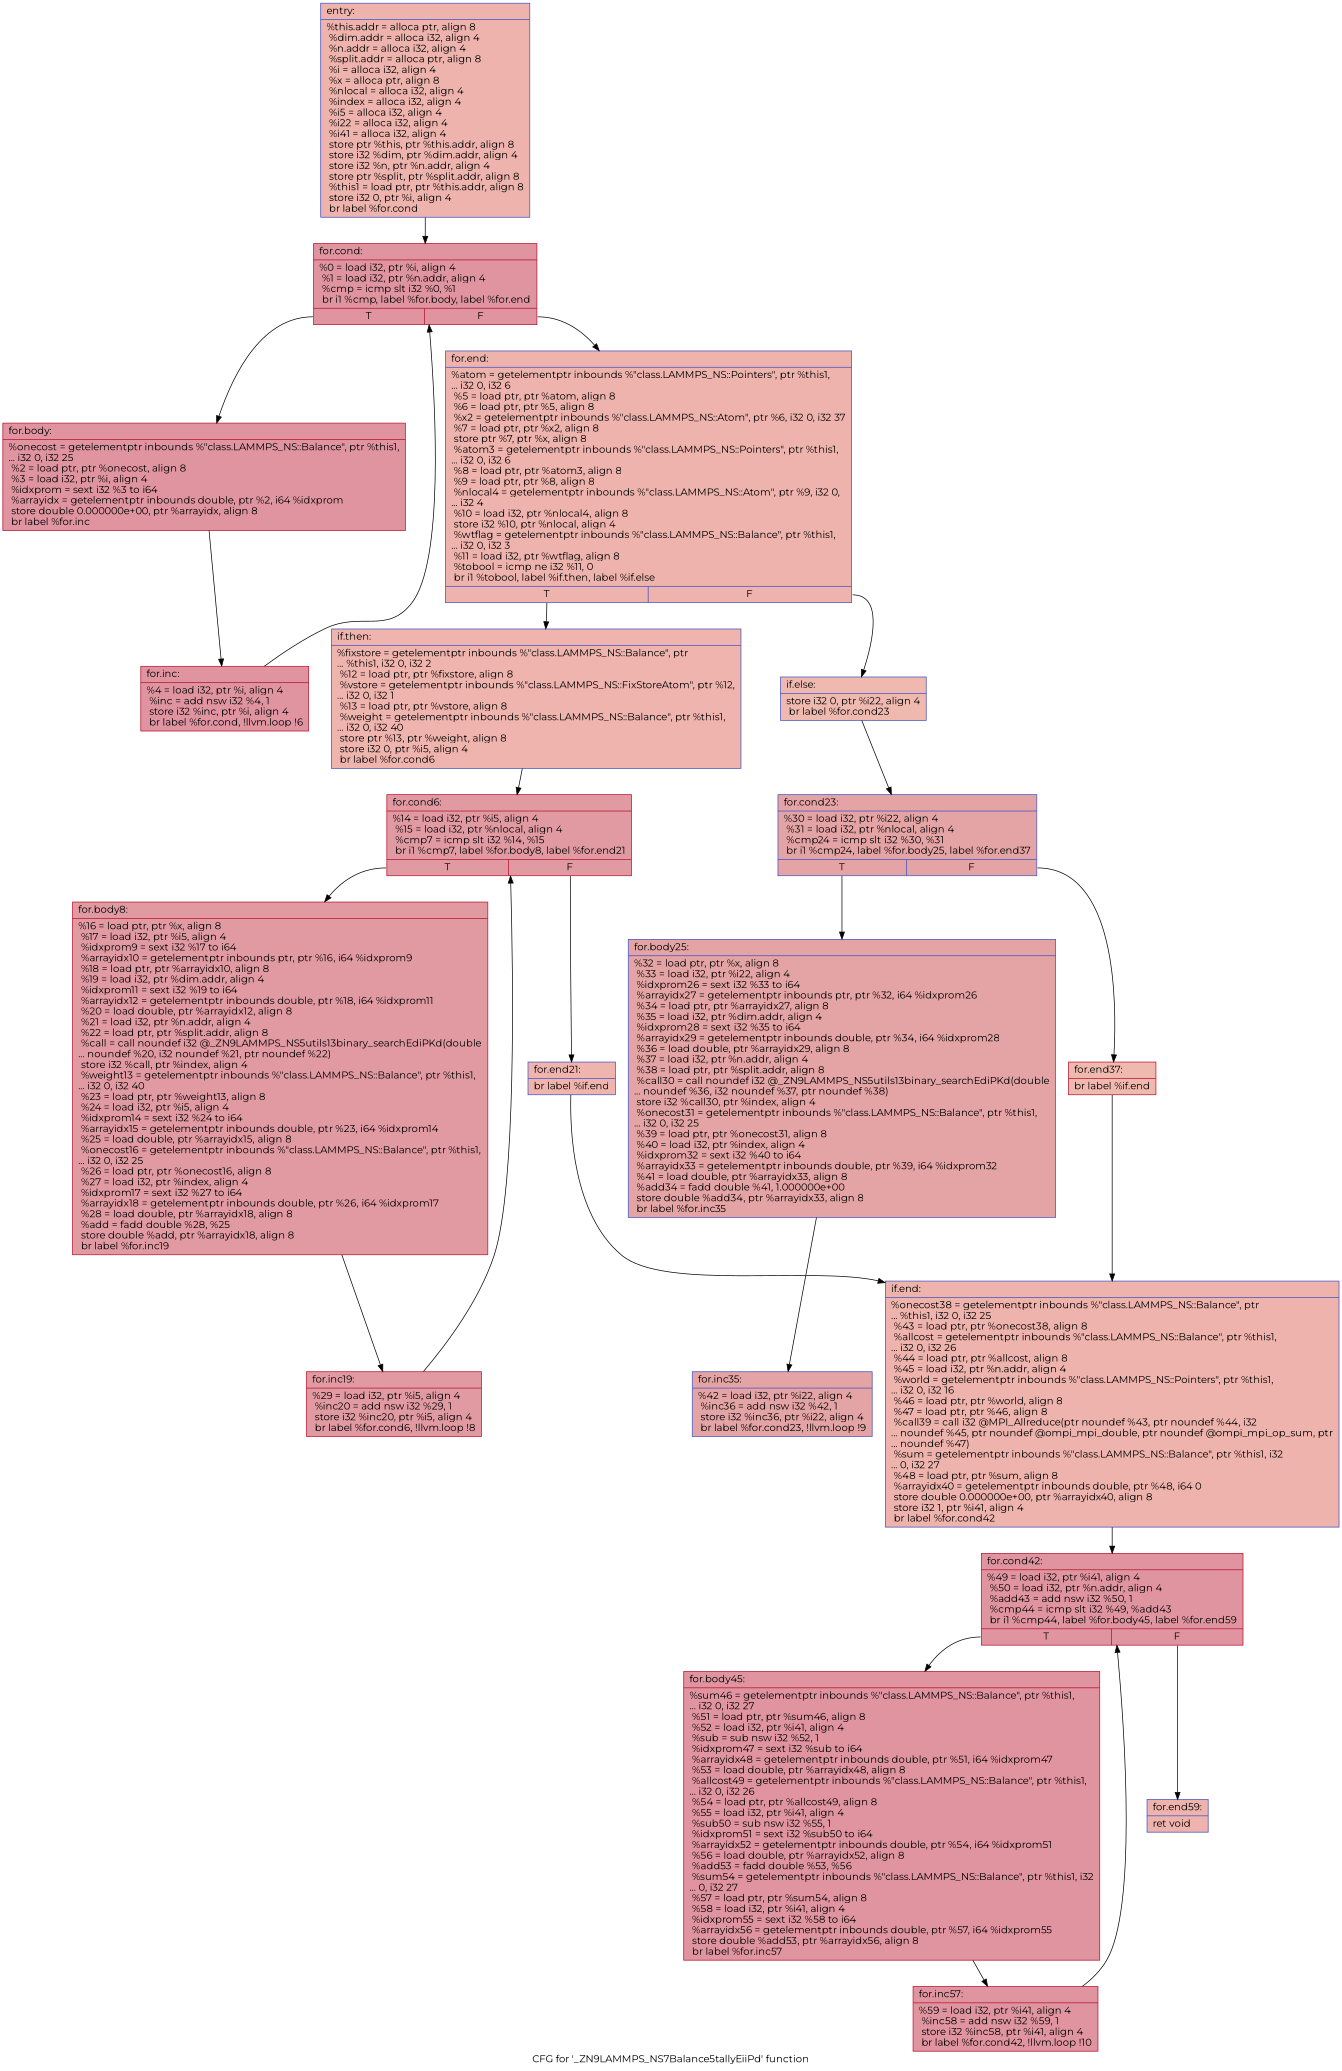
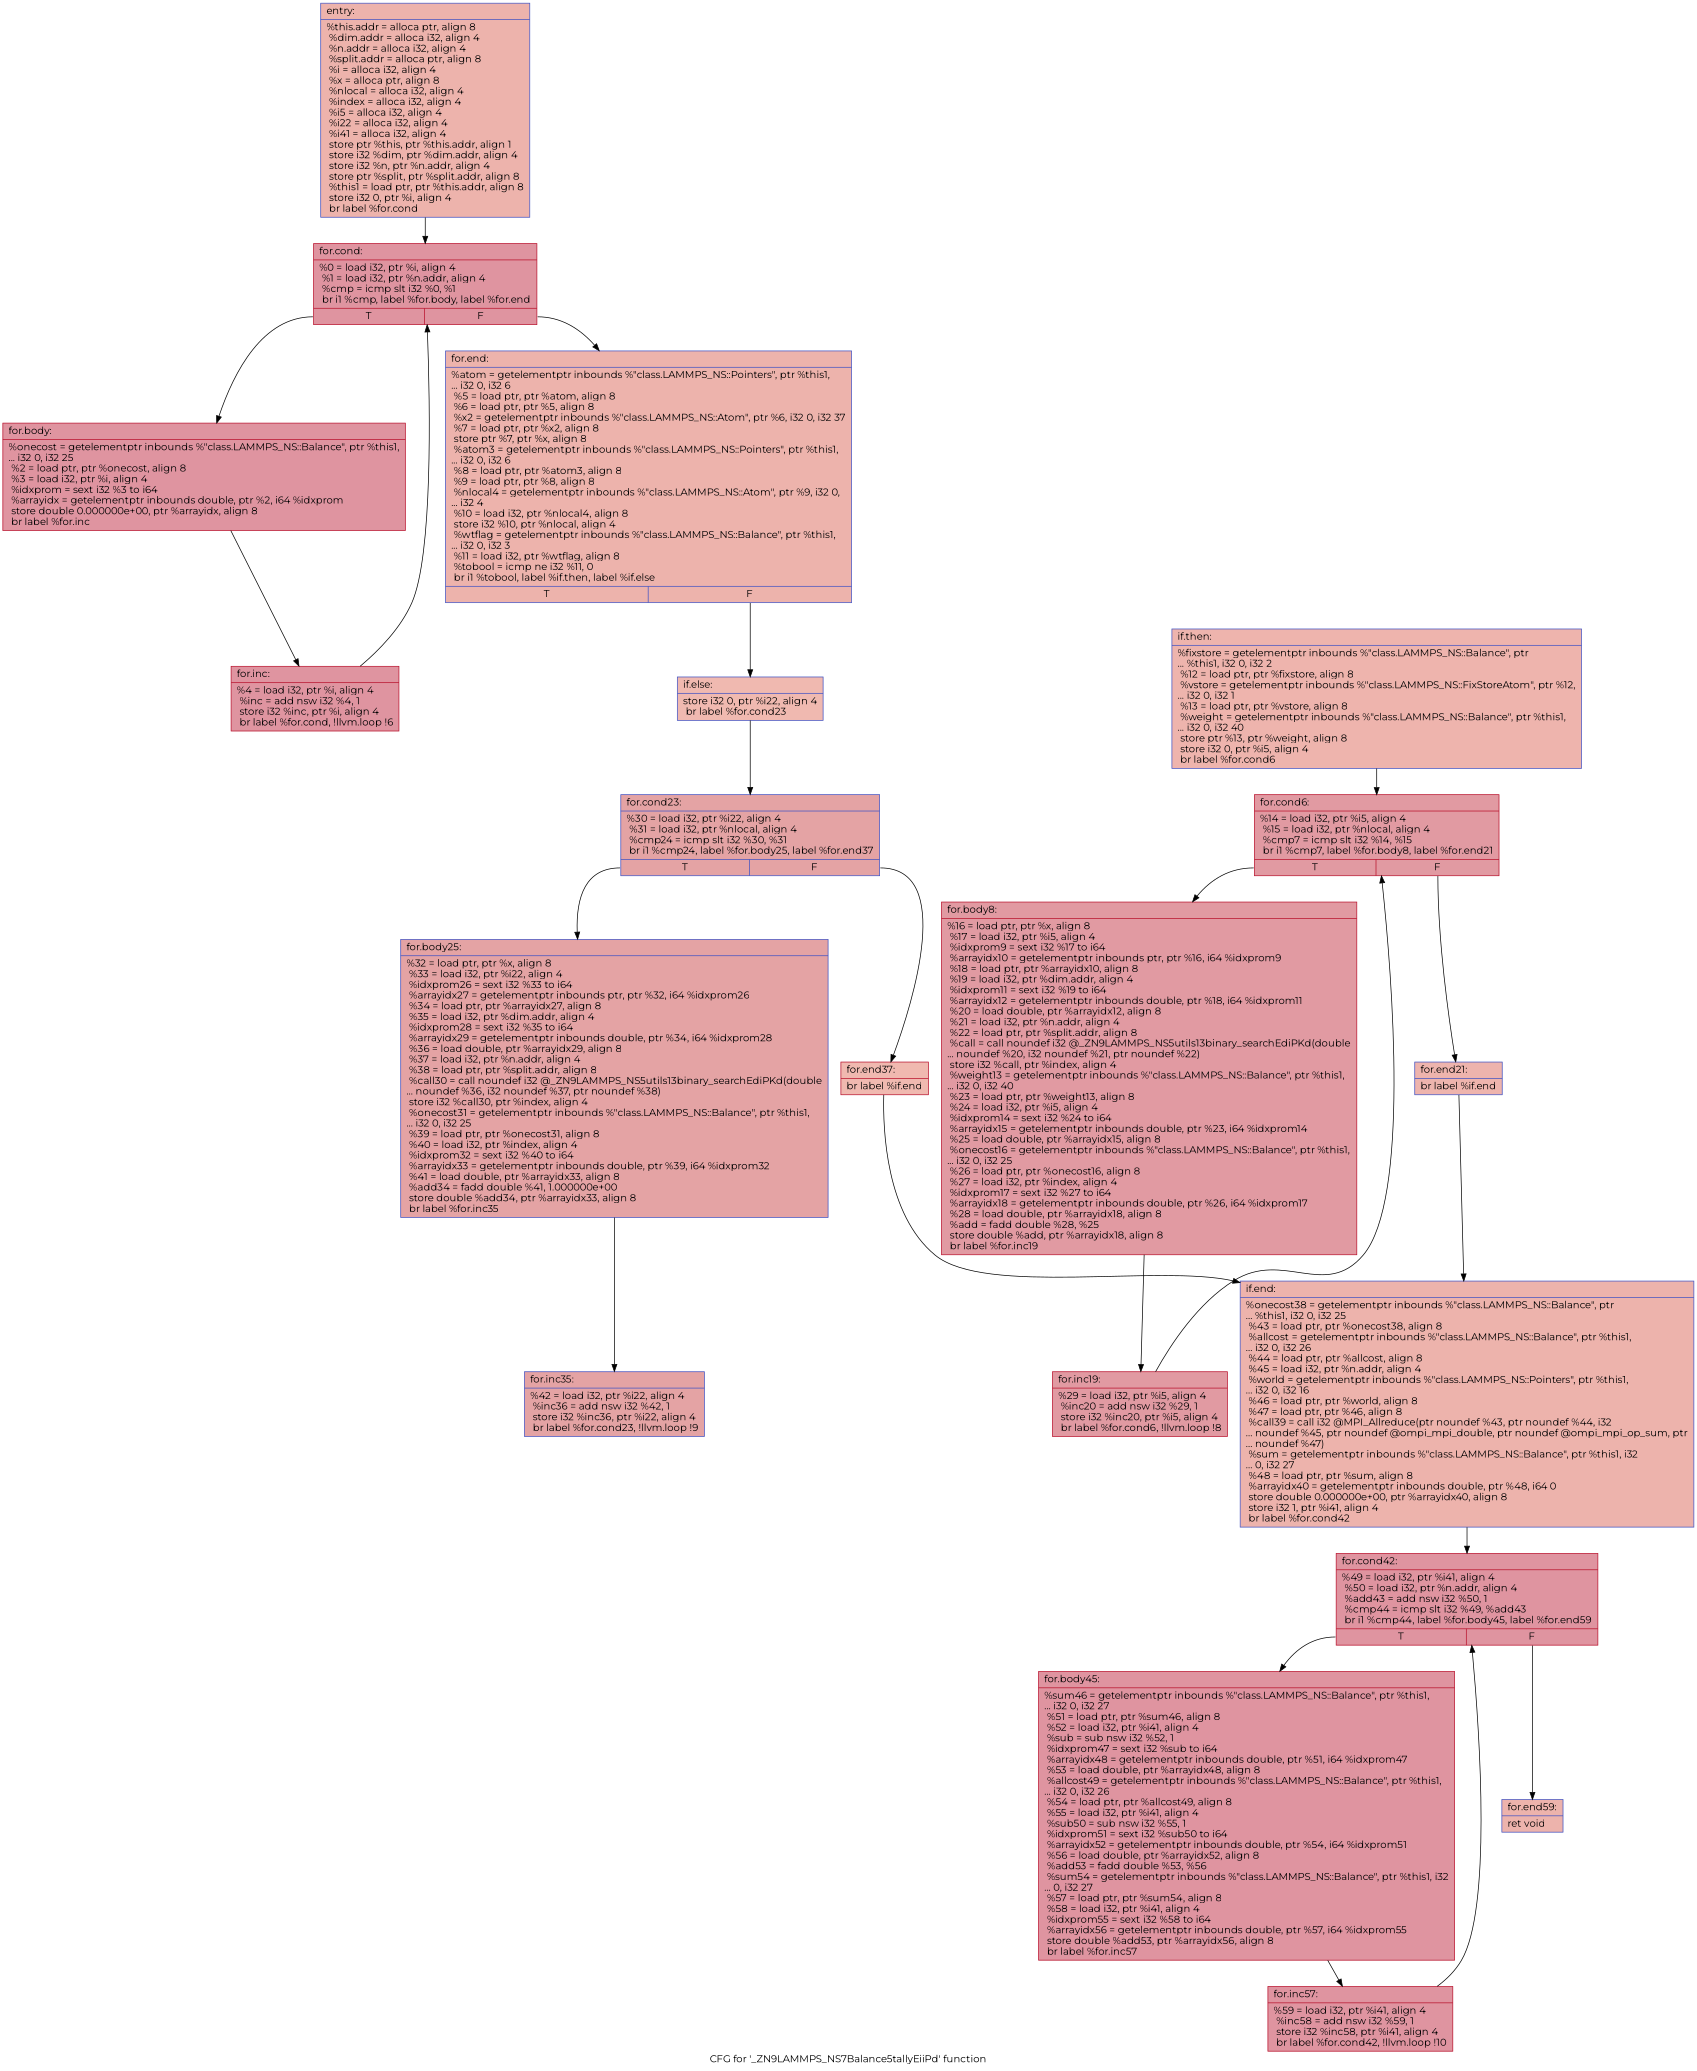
node "entry:": text "store ptr %this, ptr %this.addr, align 8" -> "store ptr %this, ptr %this.addr, align 1"
edge "for.end:" -> "if.then:": removed
